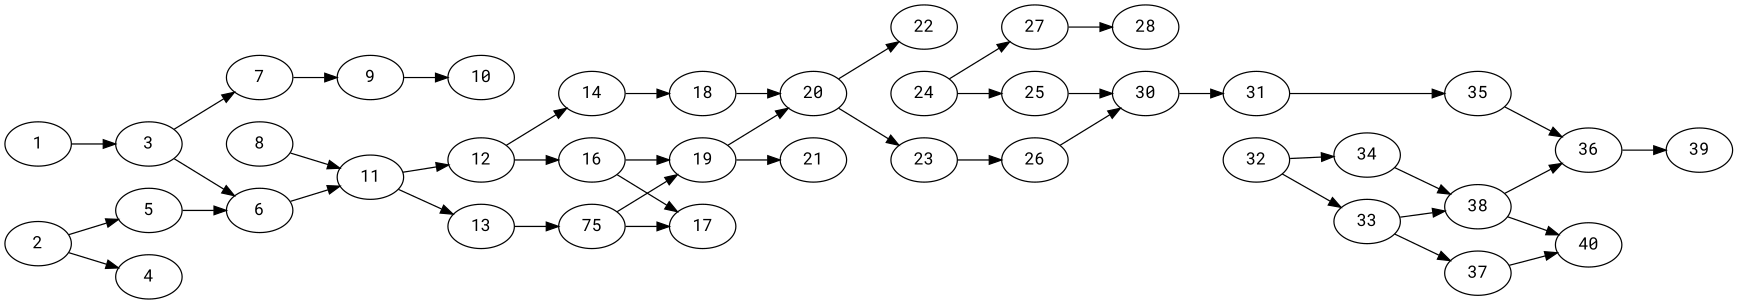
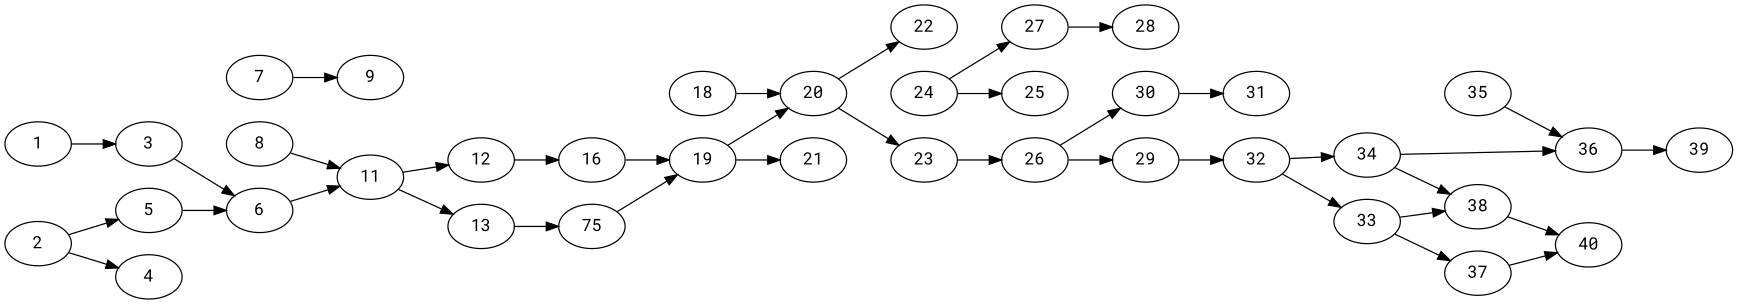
node "10": removed
node "14": removed
edge "25" -> "30": removed
edge "31" -> "35": removed
edge "3" -> "7": removed
node "29": added
edge "38" -> "36": now "34" -> "36"
node "17": removed
